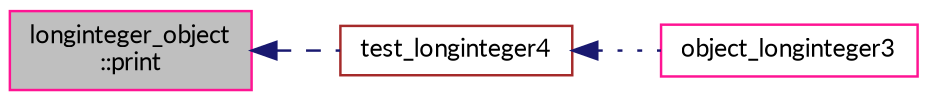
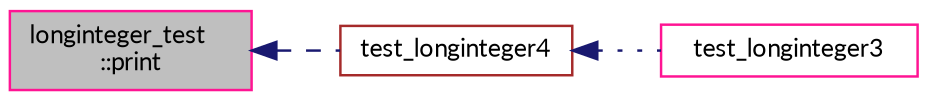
node "longinteger_object ::print": label "longinteger_object ::print" -> "longinteger_test ::print"
node "object_longinteger3": label "object_longinteger3" -> "test_longinteger3"
